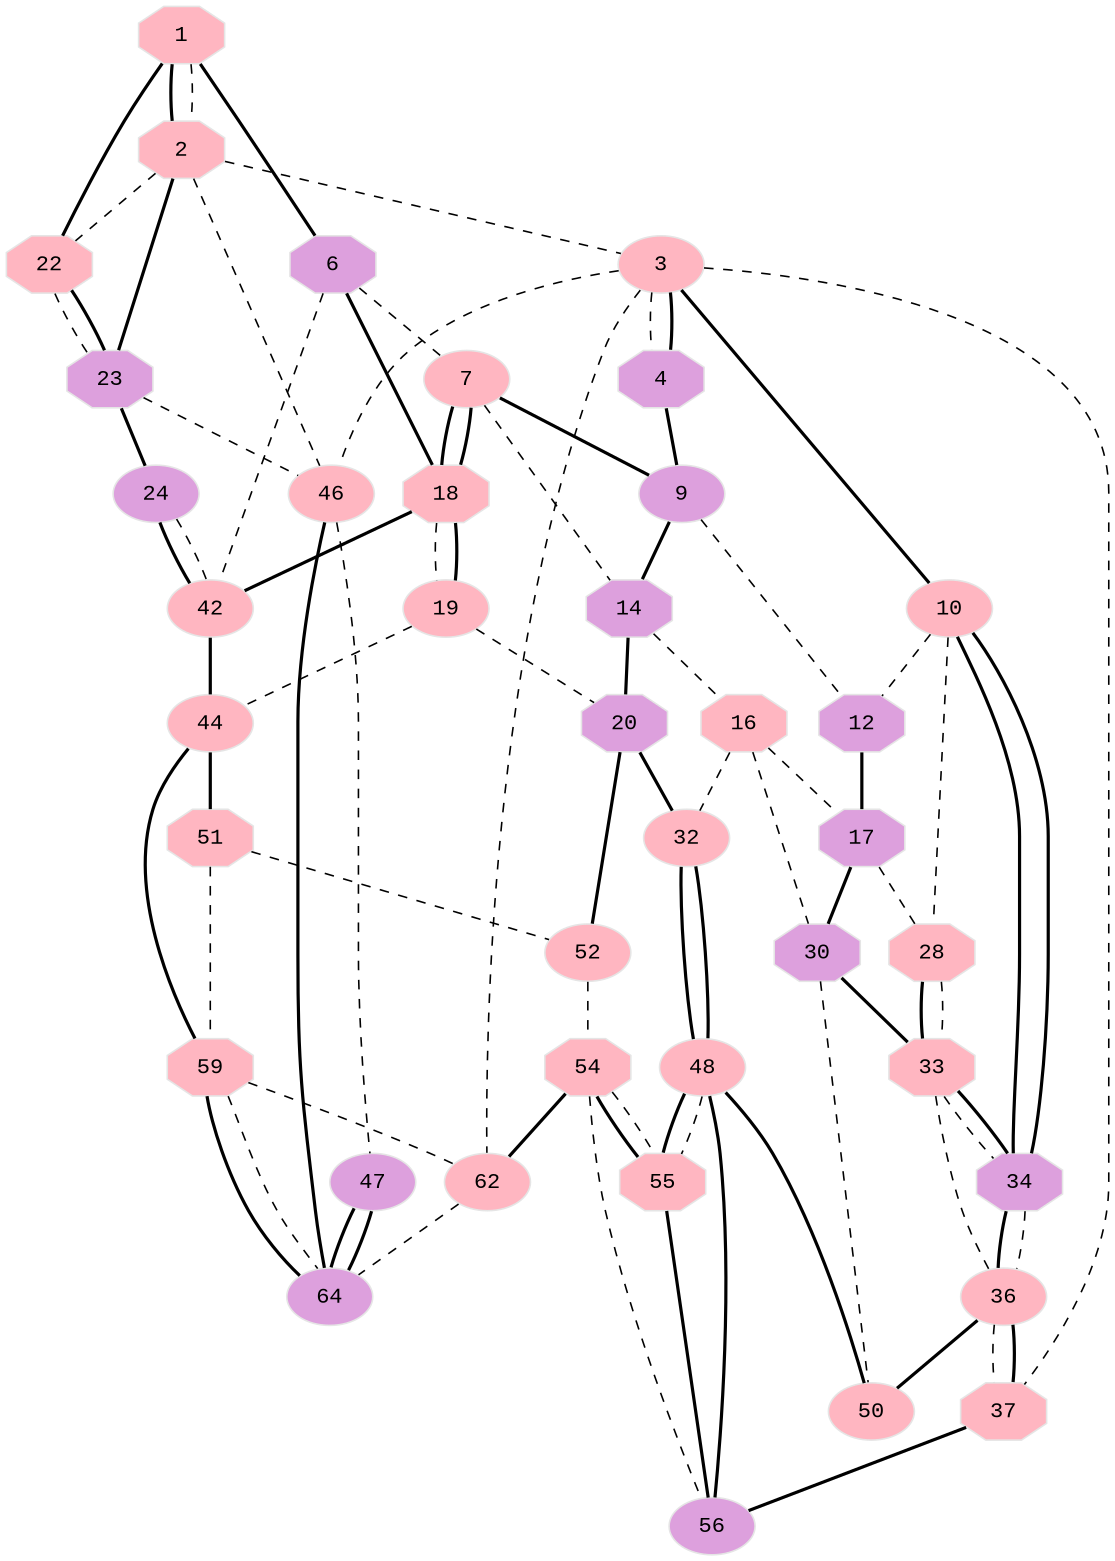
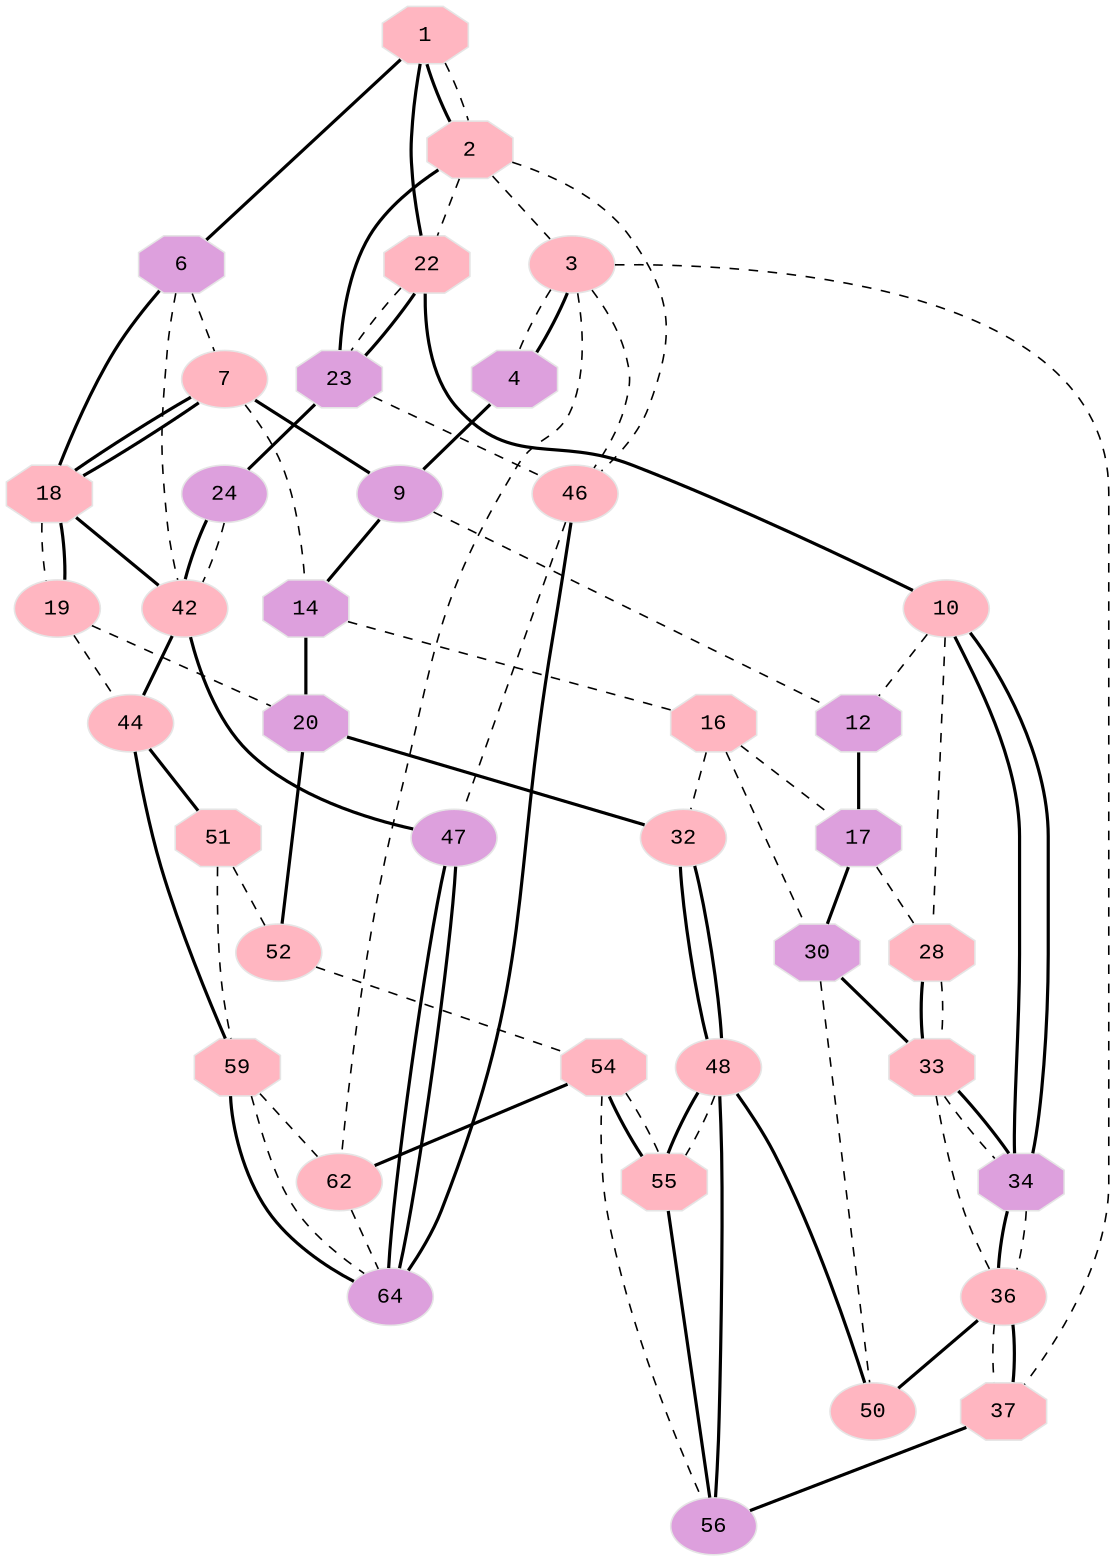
edge "3" -- "10": now "22" -- "10"
edge "42" -- "47": added
